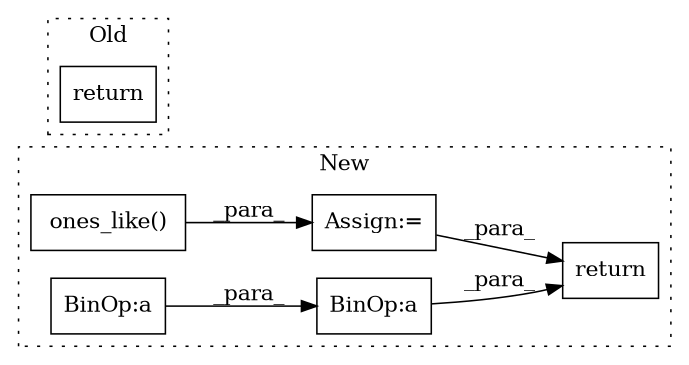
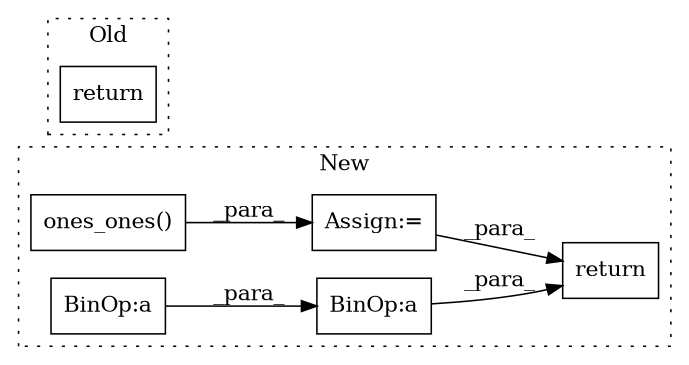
node "ones_like()": label "ones_like()" -> "ones_ones()"
